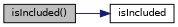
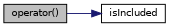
node "isIncluded()": label "isIncluded()" -> "operator()"
